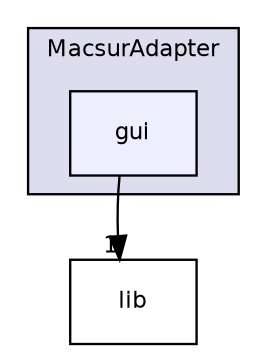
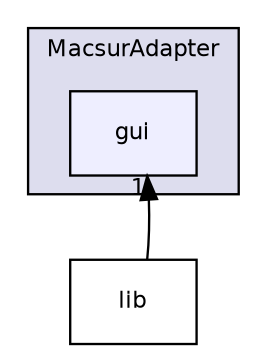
edge "gui" -> "lib": reversed
